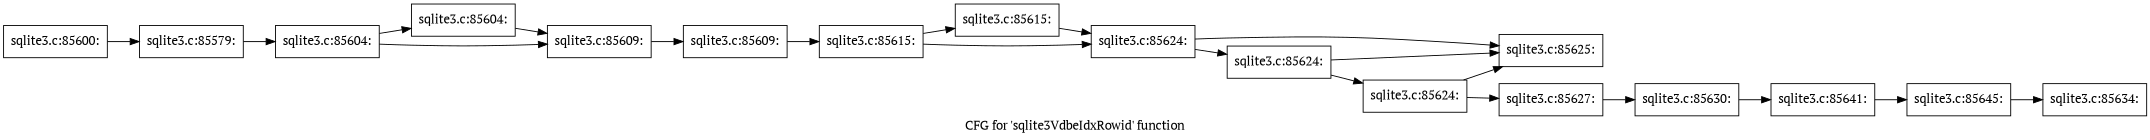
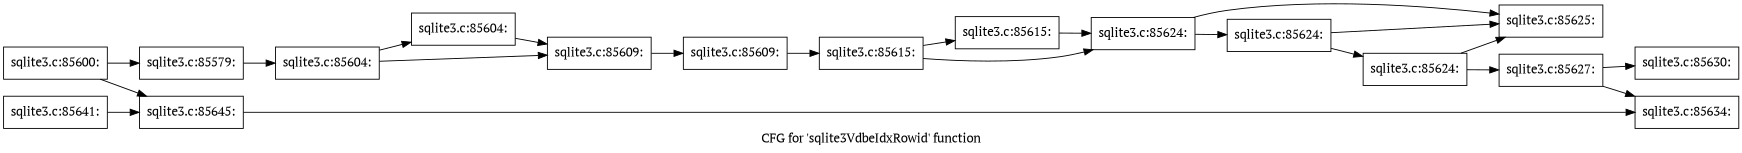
edge "sqlite3.c:85600:" -> "sqlite3.c:85645:": added
edge "sqlite3.c:85627:" -> "sqlite3.c:85634:": added
edge "sqlite3.c:85630:" -> "sqlite3.c:85641:": removed
